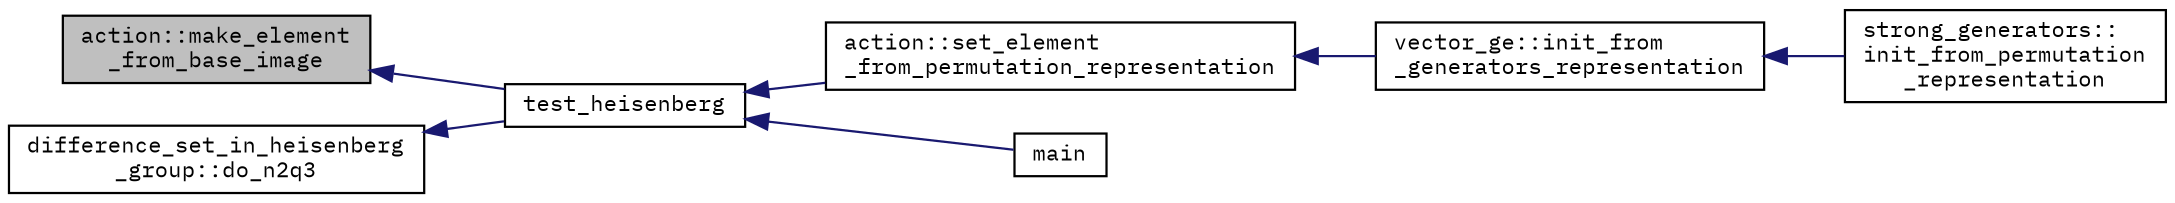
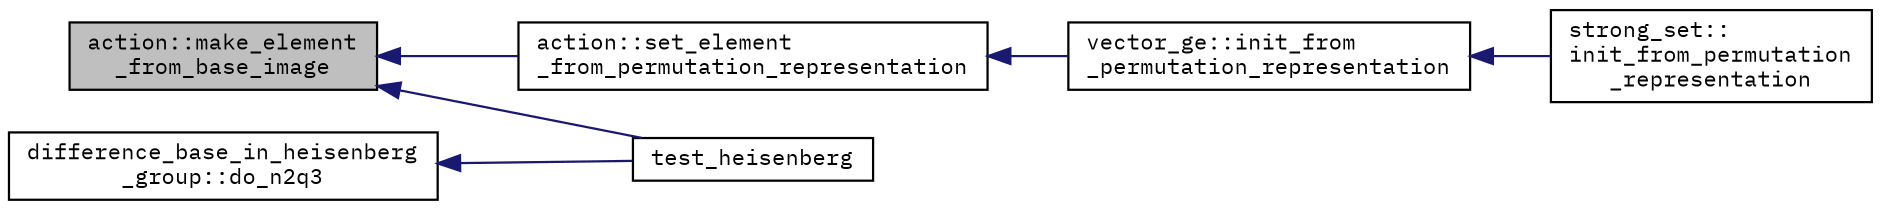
node "vector_ge::init_from _generators_representation": label "vector_ge::init_from _generators_representation" -> "vector_ge::init_from _permutation_representation"
node "strong_generators:: init_from_permutation _representation": label "strong_generators:: init_from_permutation _representation" -> "strong_set:: init_from_permutation _representation"
edge "action::set_element _from_permutation_representation" -> "test_heisenberg": now "action::set_element _from_permutation_representation" -> "action::make_element _from_base_image"
node "main": removed
node "difference_set_in_heisenberg _group::do_n2q3": label "difference_set_in_heisenberg _group::do_n2q3" -> "difference_base_in_heisenberg _group::do_n2q3"
